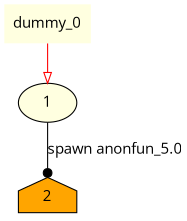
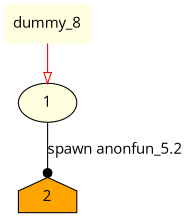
node "dummy_0": label "dummy_0" -> "dummy_8"
edge "1" -> "2": label "spawn anonfun_5.0" -> "spawn anonfun_5.2"
